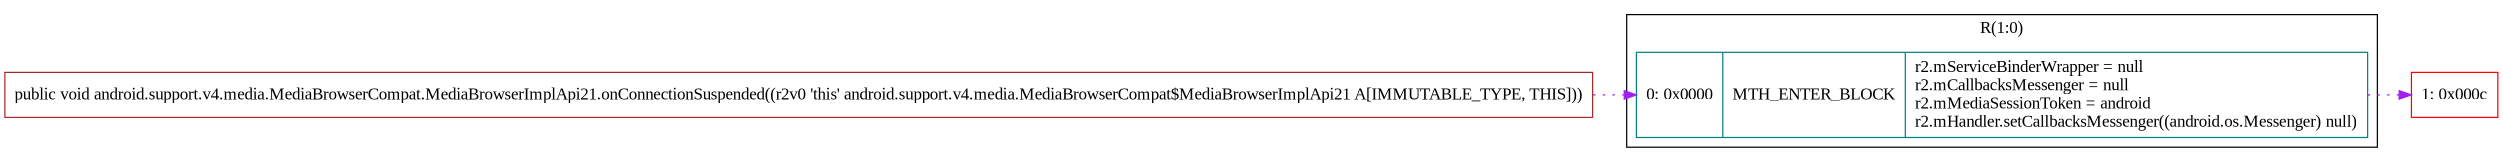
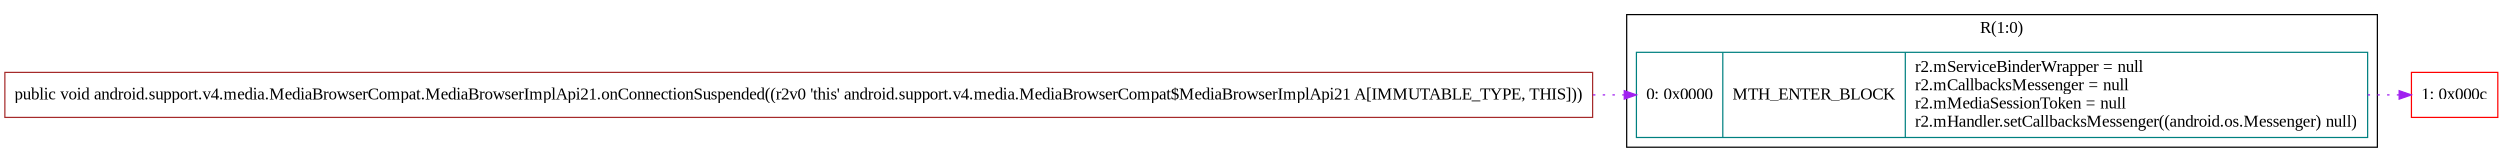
node "0: 0x0000": text "r2.mMediaSessionToken = android" -> "r2.mMediaSessionToken = null"
